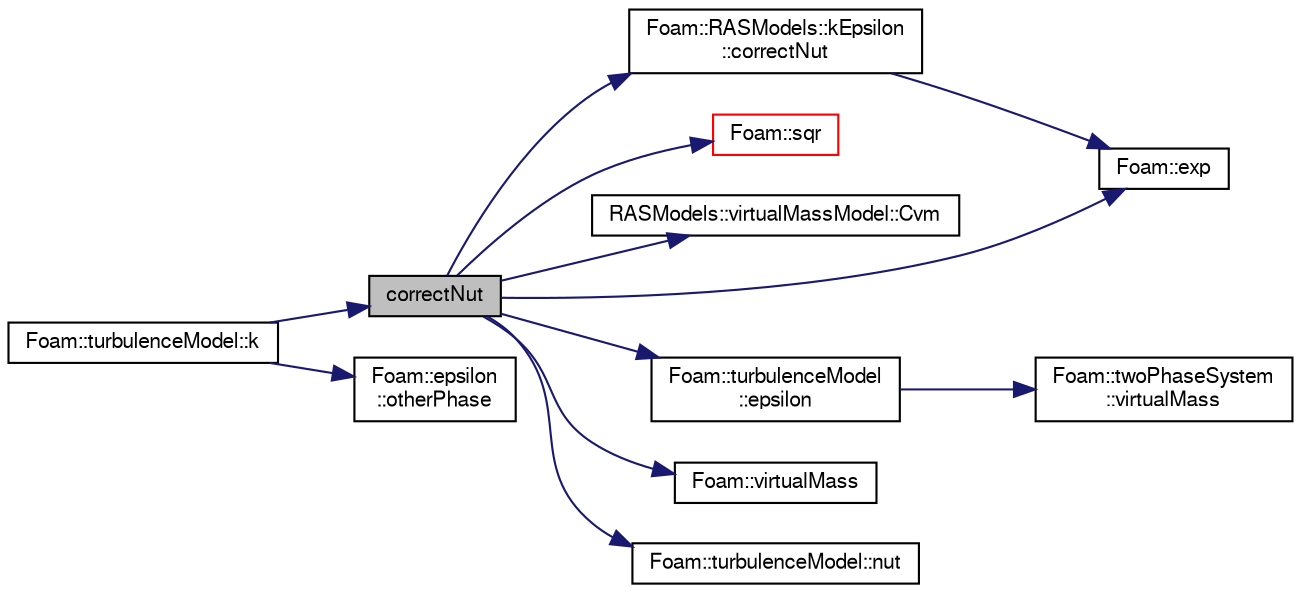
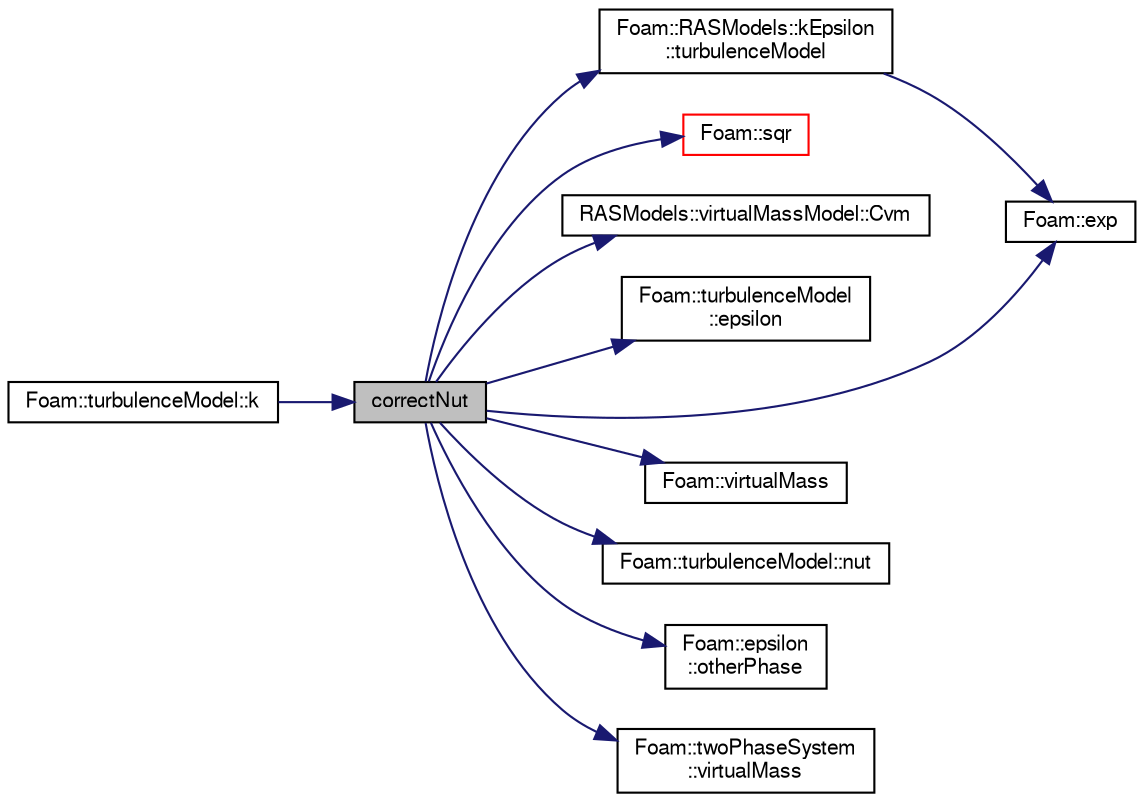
node "Foam::RASModels::kEpsilon ::correctNut": label "Foam::RASModels::kEpsilon ::correctNut" -> "Foam::RASModels::kEpsilon ::turbulenceModel"
edge "Foam::turbulenceModel::k" -> "Foam::epsilon ::otherPhase": now "correctNut" -> "Foam::epsilon ::otherPhase"
edge "Foam::turbulenceModel ::epsilon" -> "Foam::twoPhaseSystem ::virtualMass": now "correctNut" -> "Foam::twoPhaseSystem ::virtualMass"
